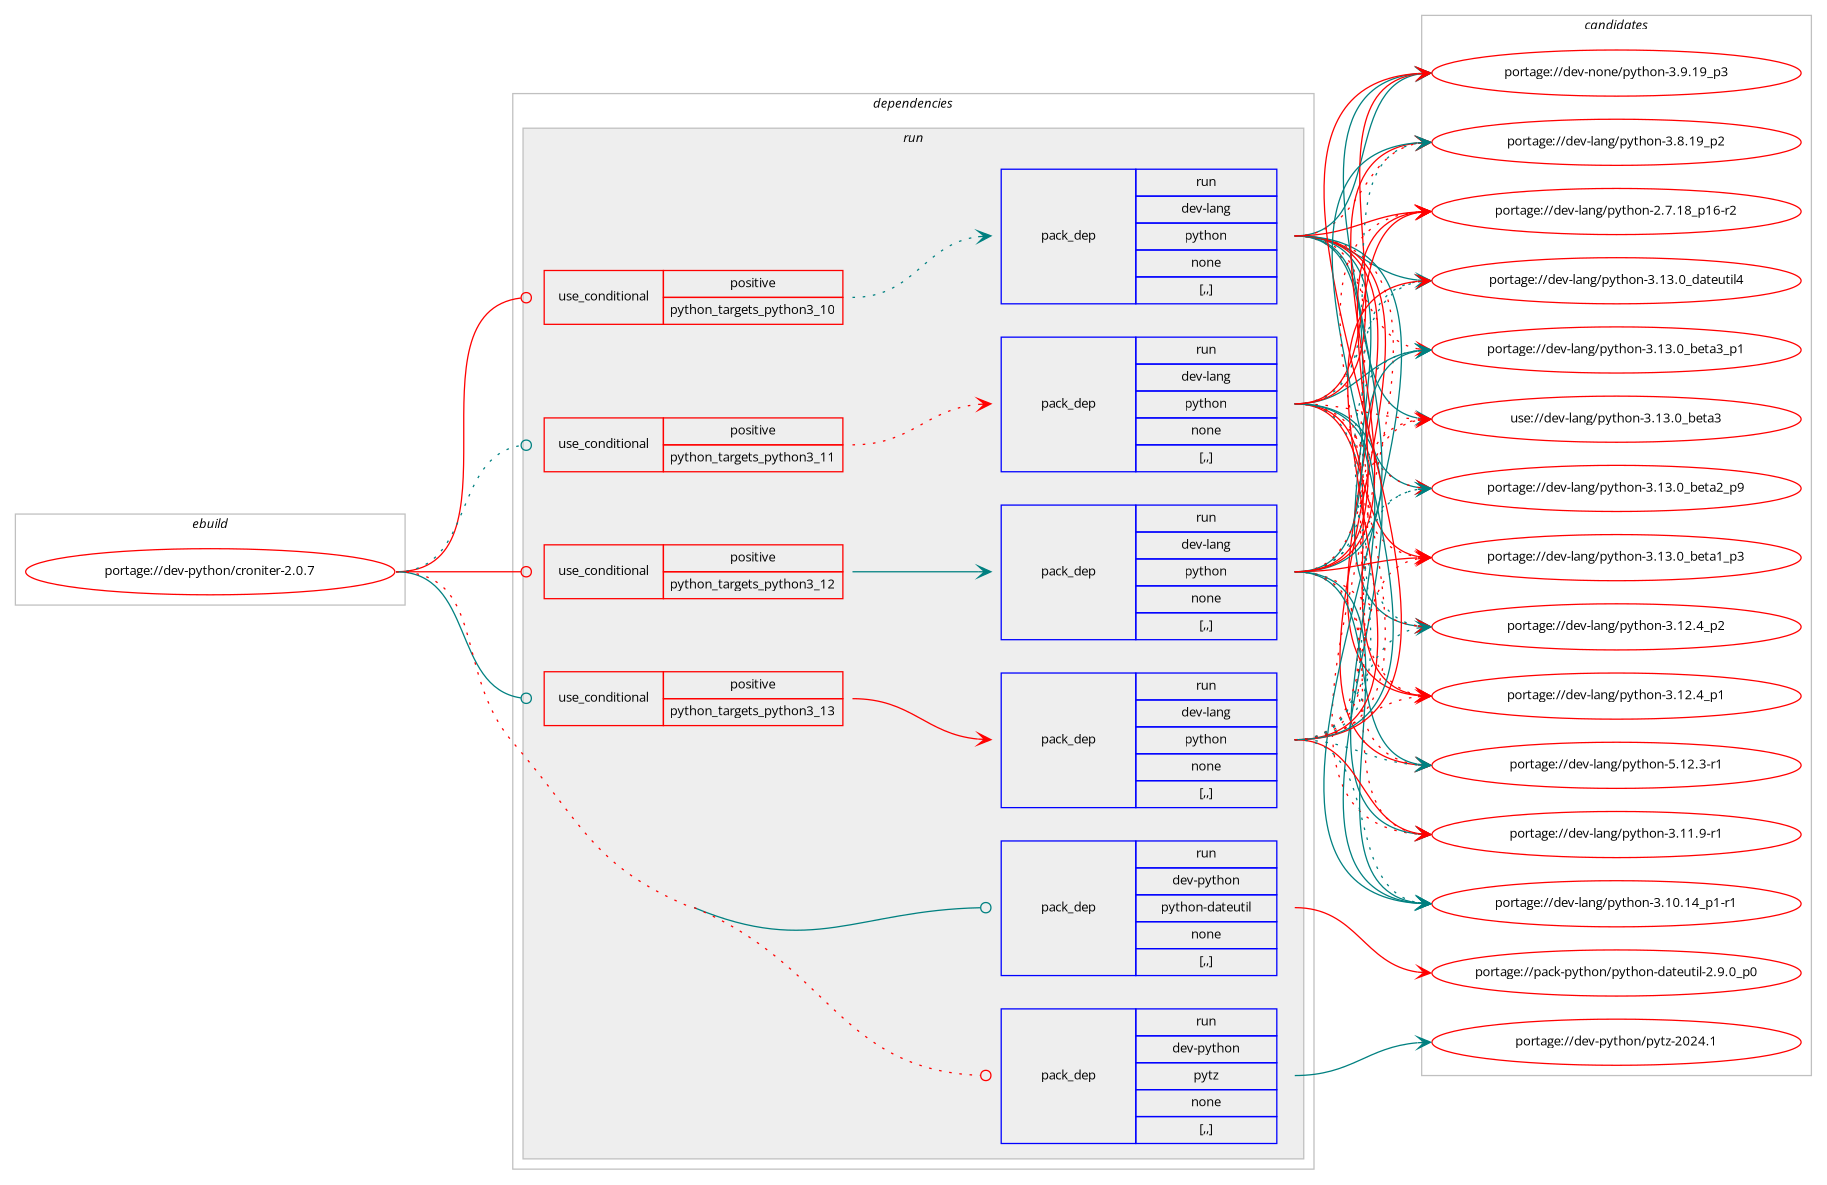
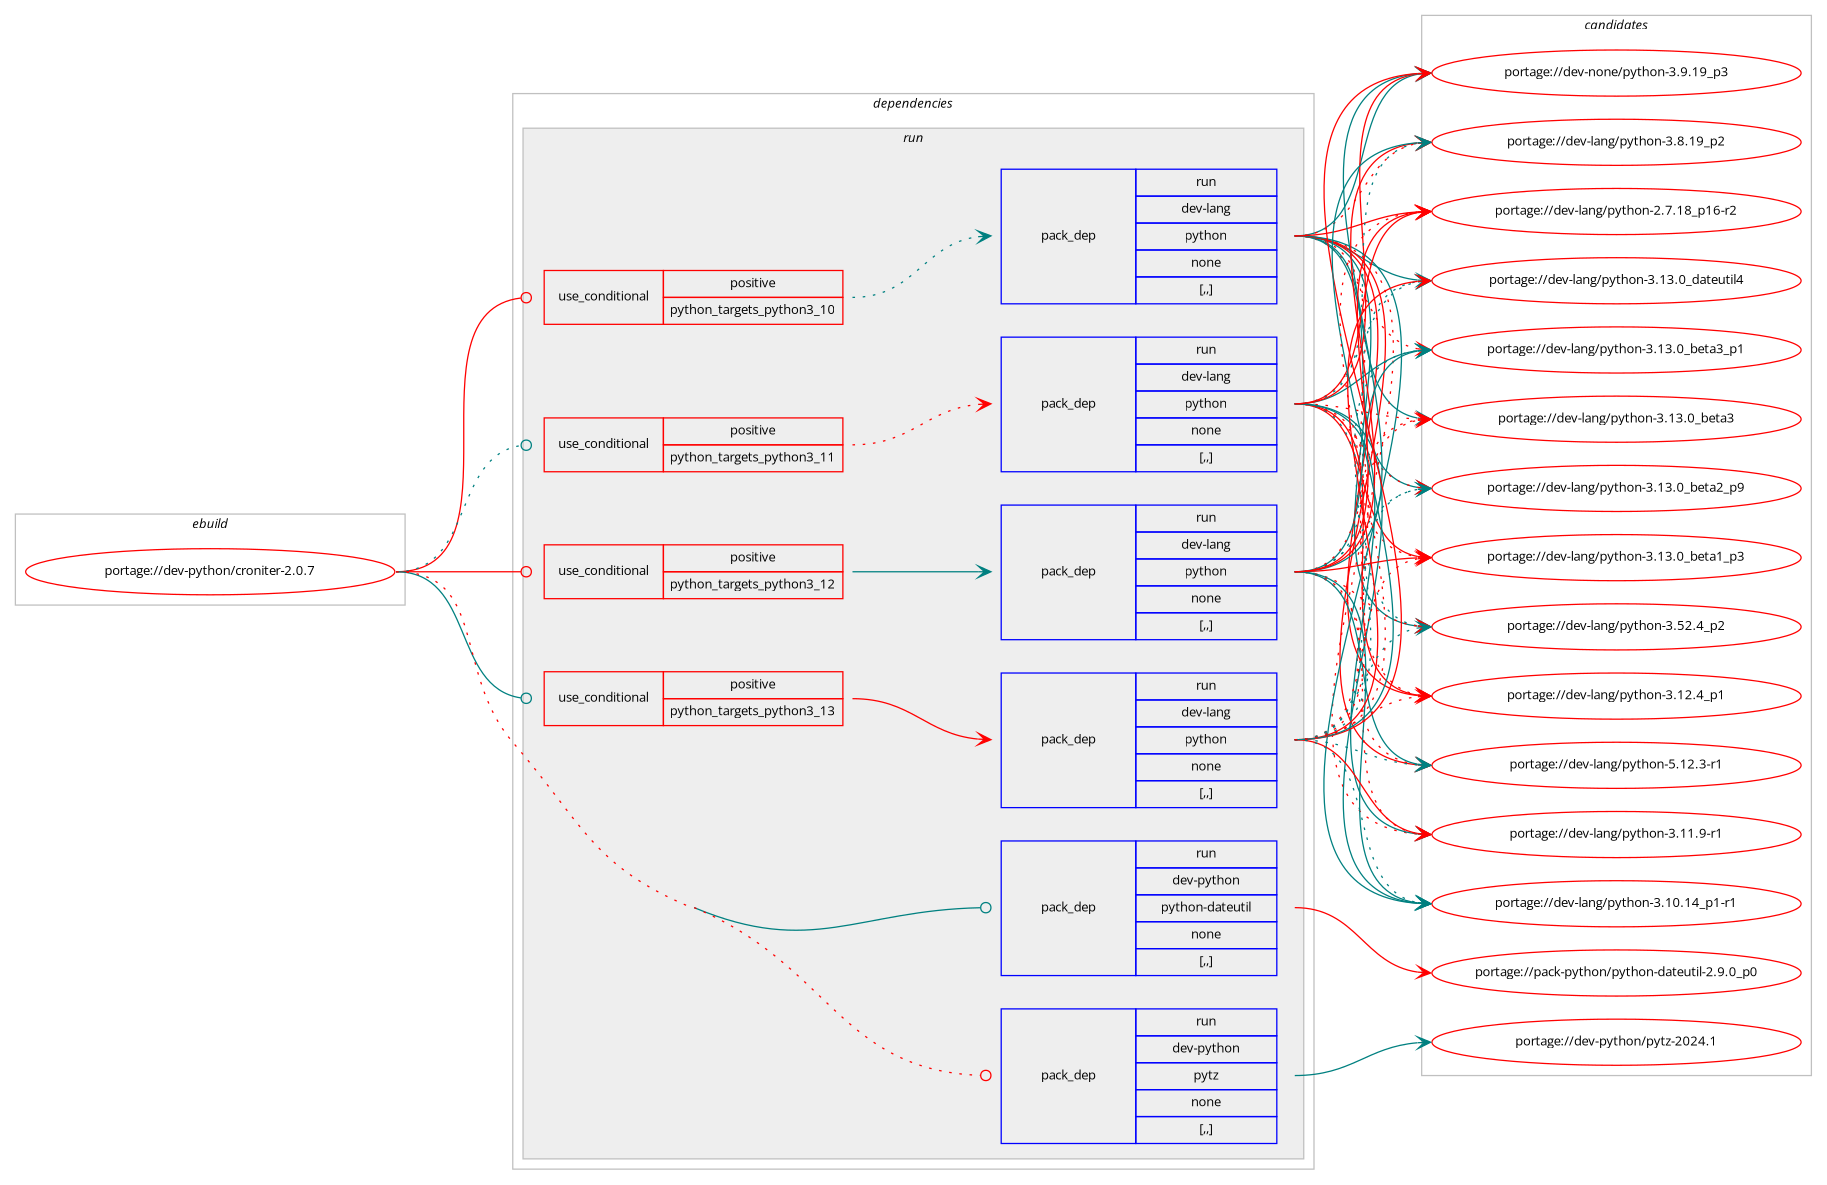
node "use://dev-lang/python-3.13.0_beta3": label "use://dev-lang/python-3.13.0_beta3" -> "portage://dev-lang/python-3.13.0_beta3"
node "portage://dev-lang/python-3.12.4_p2": label "portage://dev-lang/python-3.12.4_p2" -> "portage://dev-lang/python-3.52.4_p2"
